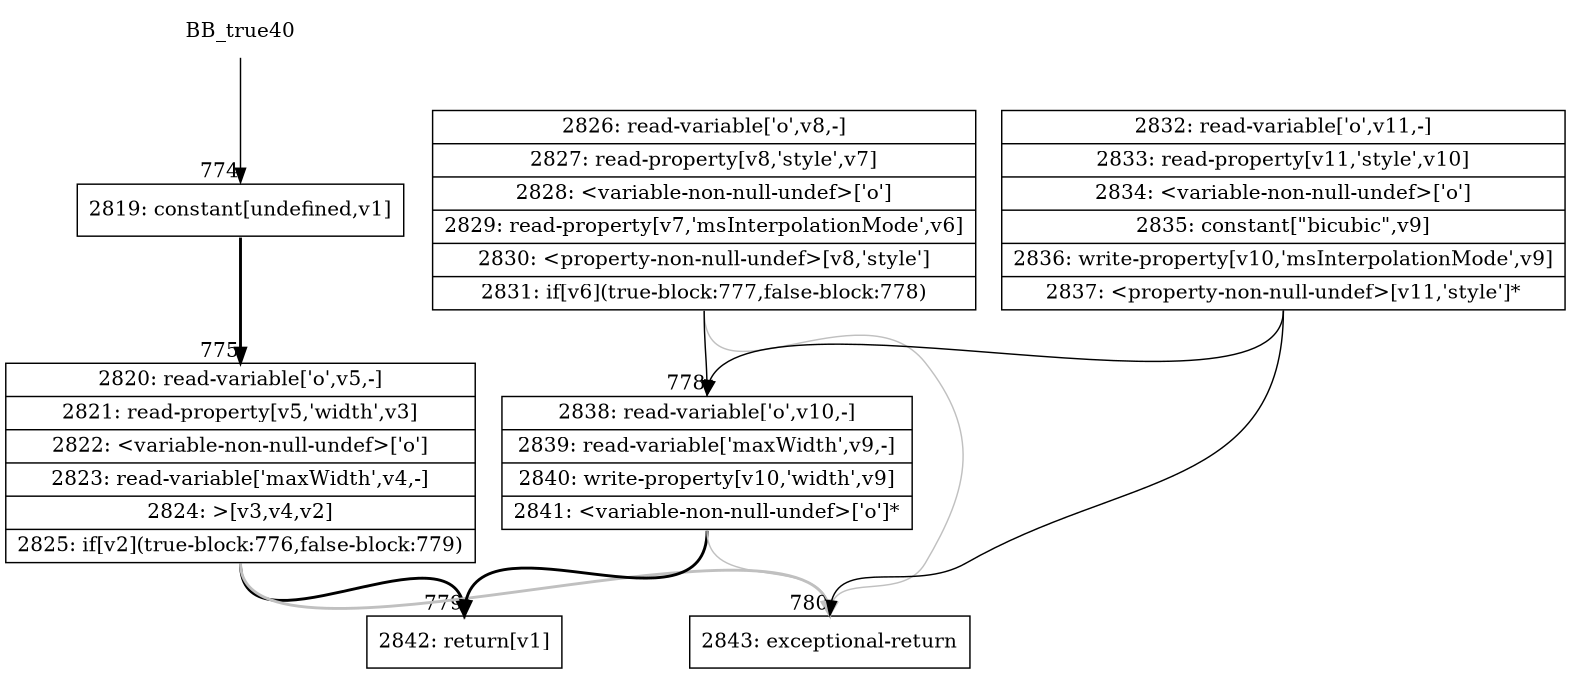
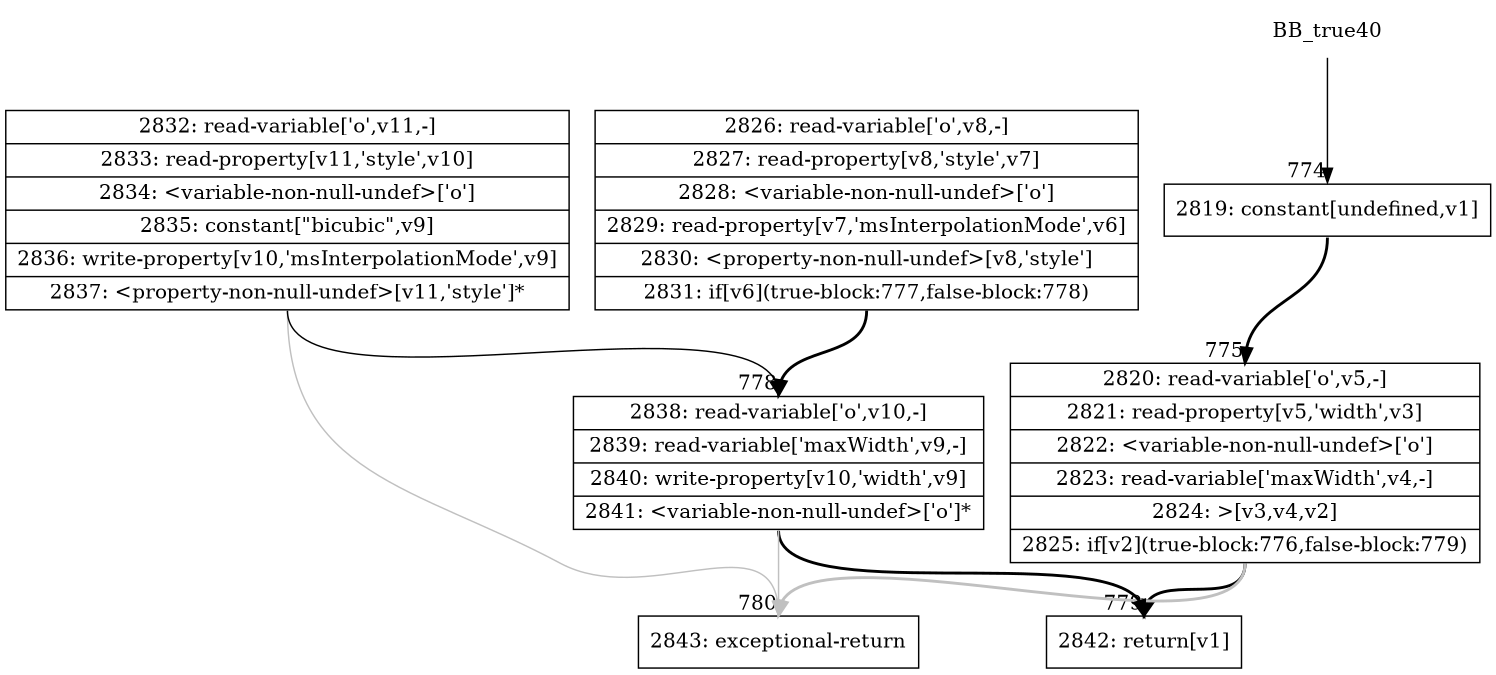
edge "2826: read-variable['o',v8,-]" -> "2838: read-variable['o',v10,-]": style solid -> bold
edge "2826: read-variable['o',v8,-]" -> "2843: exceptional-return": removed
edge "2832: read-variable['o',v11,-]" -> "2843: exceptional-return": color black -> gray
